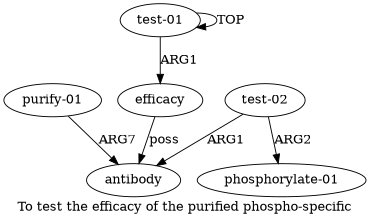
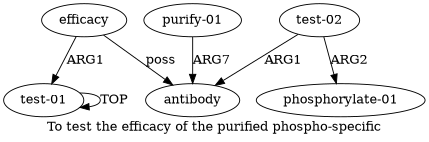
edge "test-01" -> "efficacy": reversed
